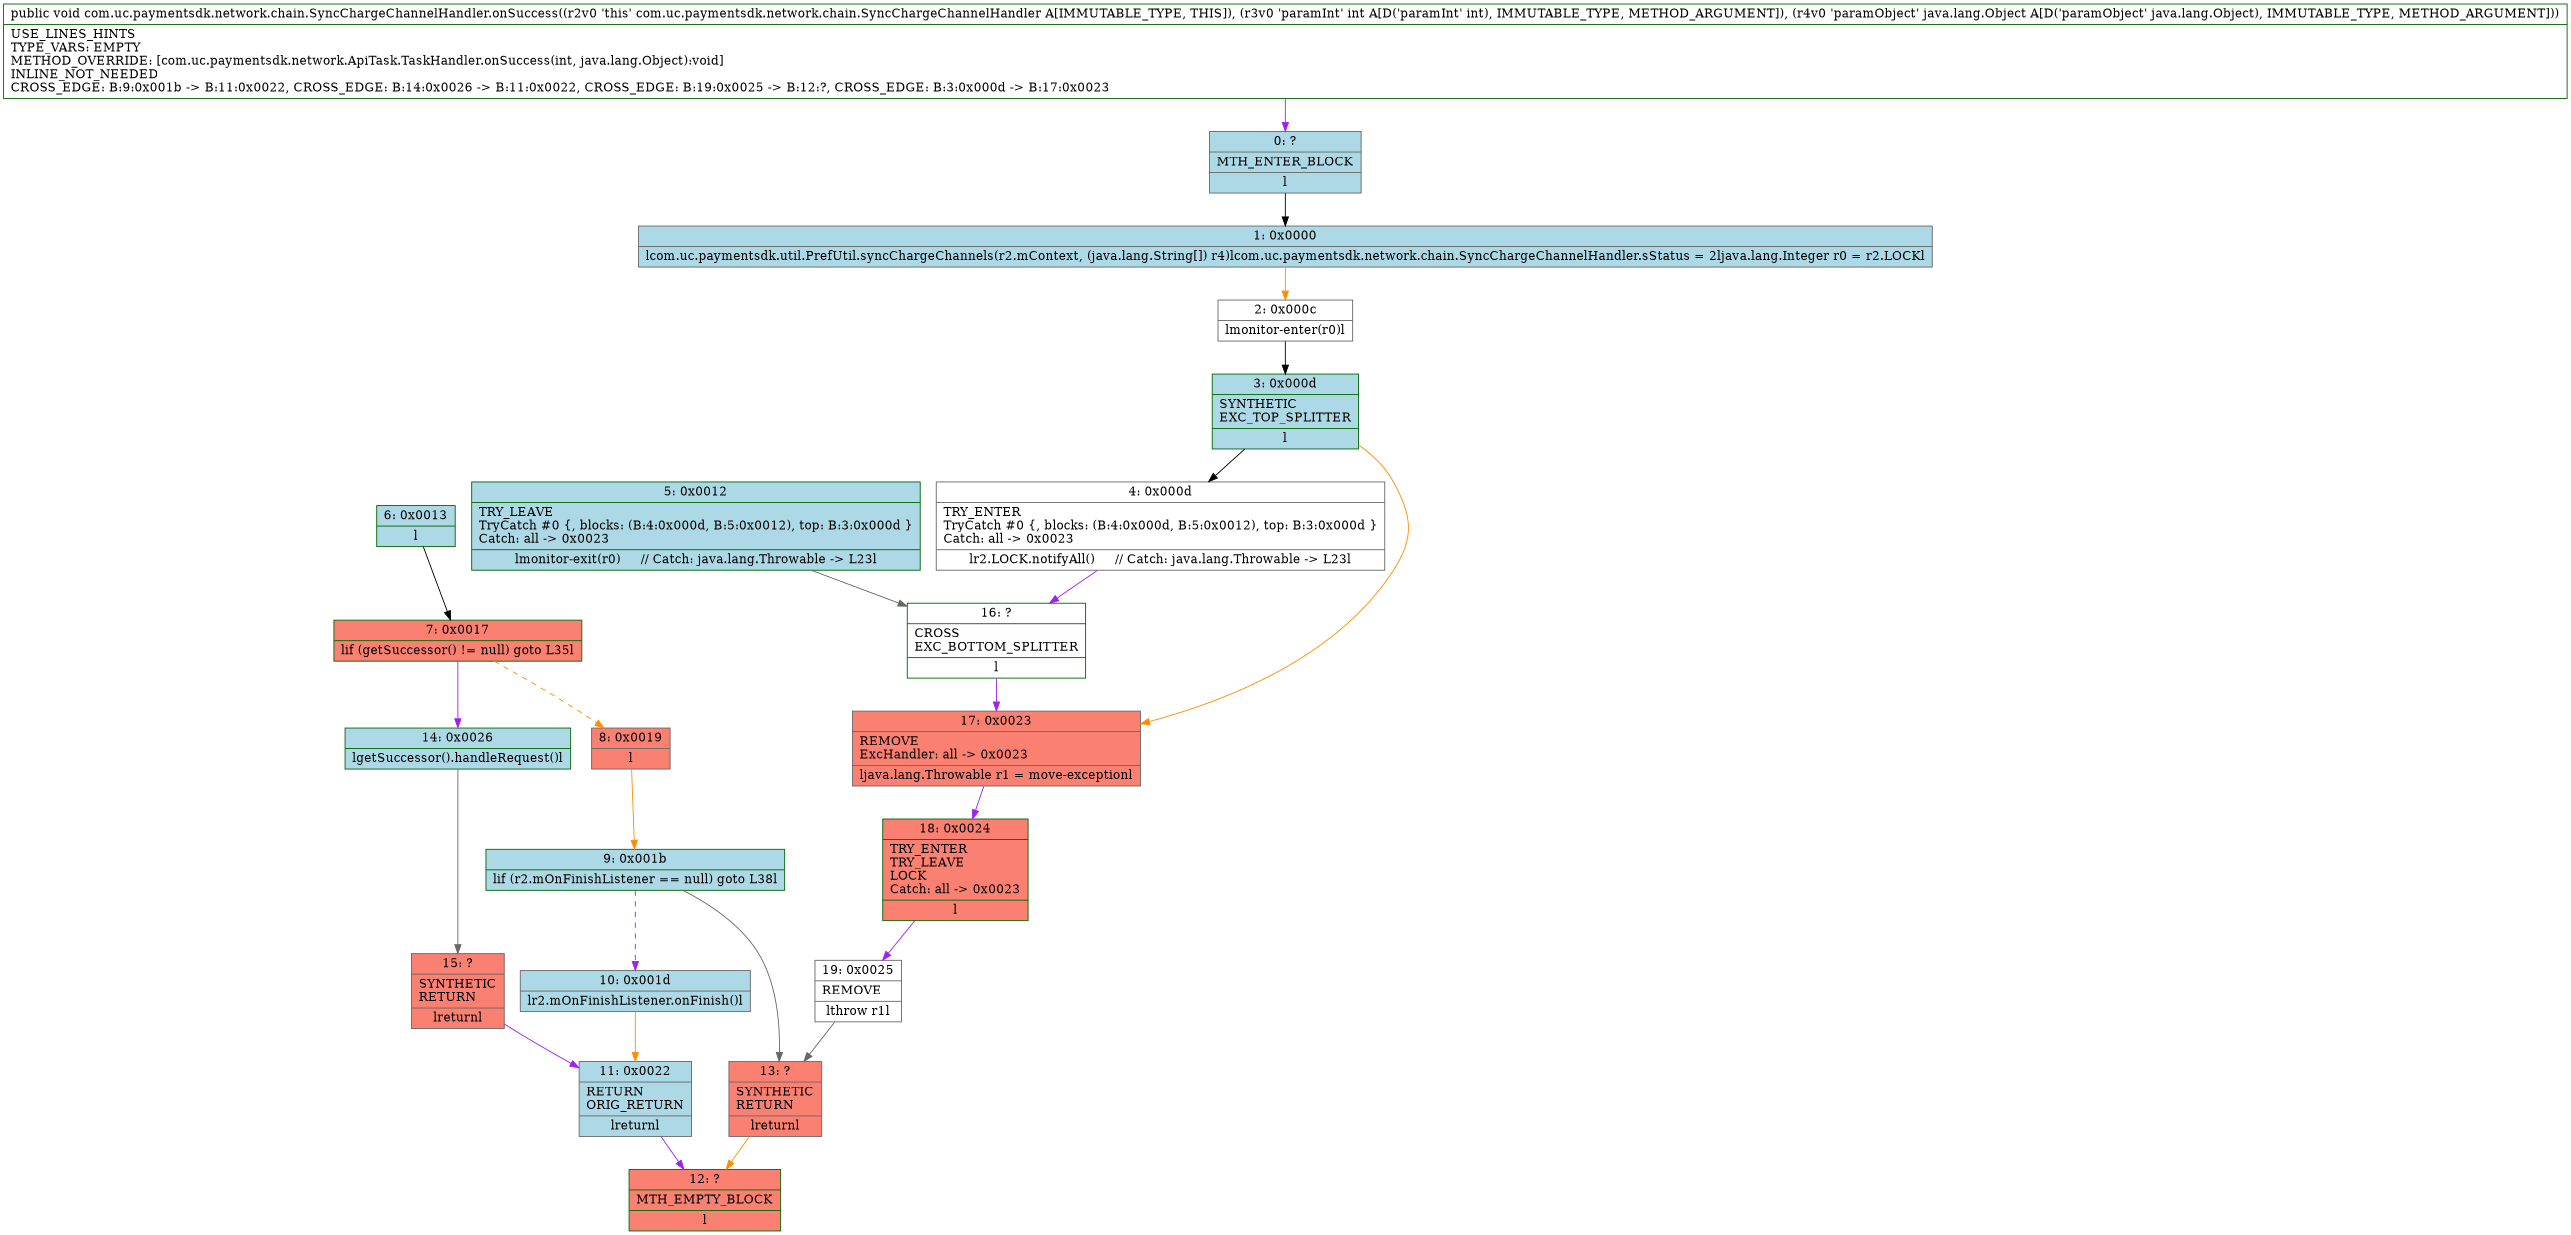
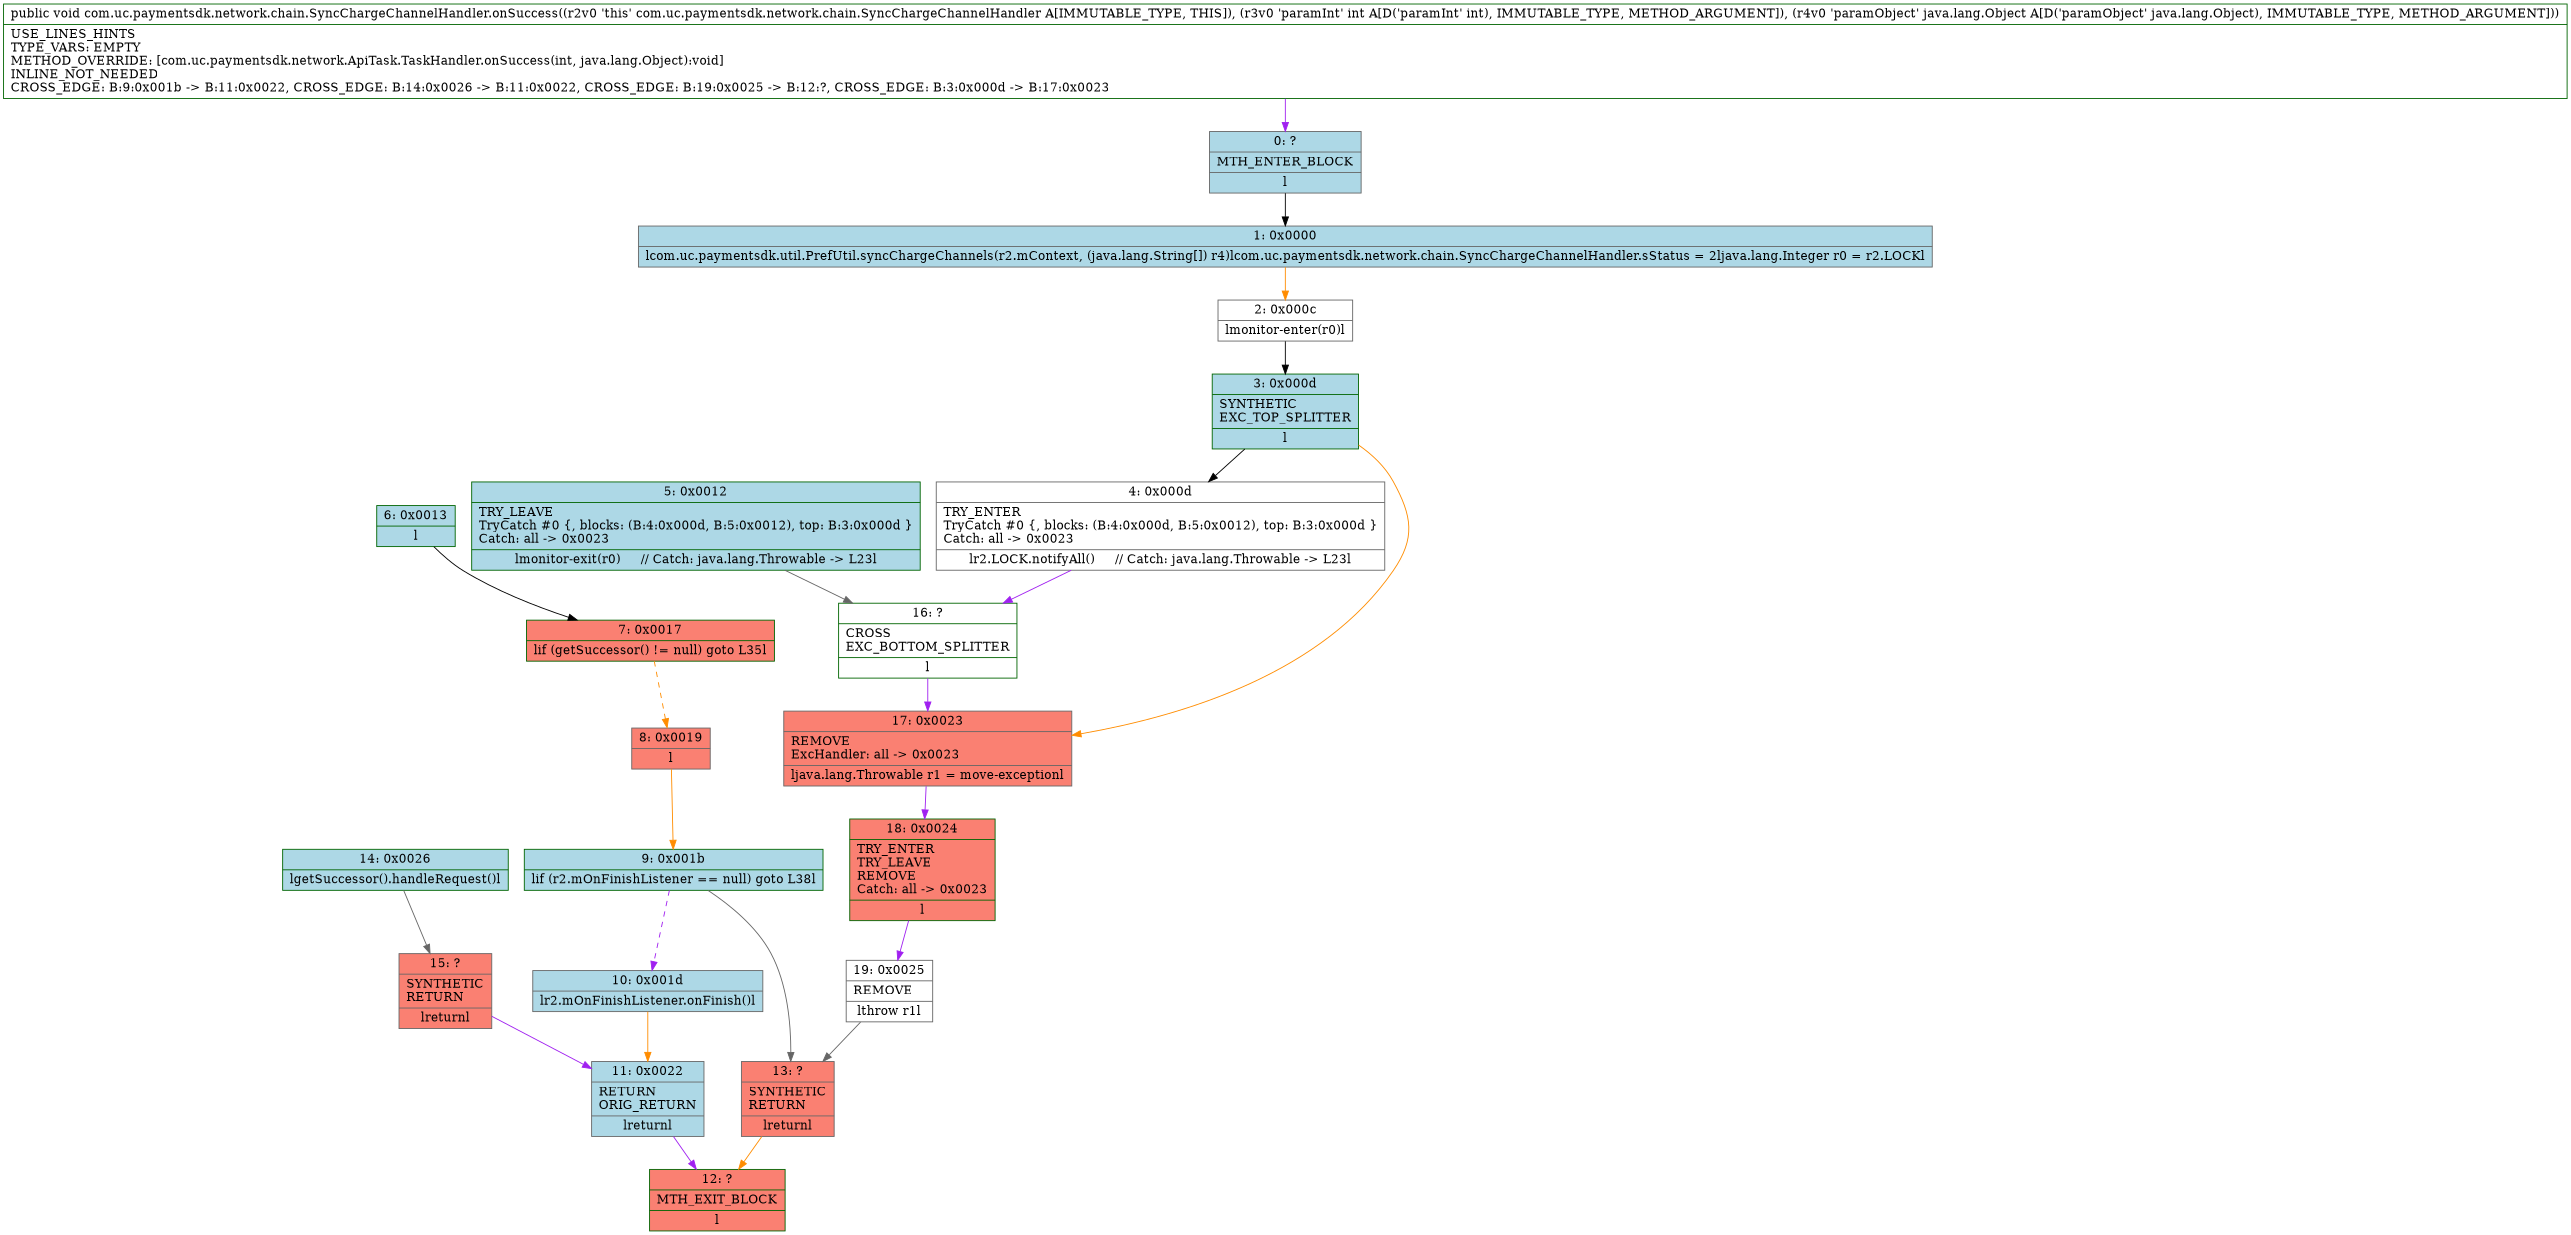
edge "7: 0x0017" -> "14: 0x0026": removed
node "18: 0x0024": text "LOCK" -> "REMOVE"
node "12: ?": text "MTH_EMPTY_BLOCK" -> "MTH_EXIT_BLOCK"
